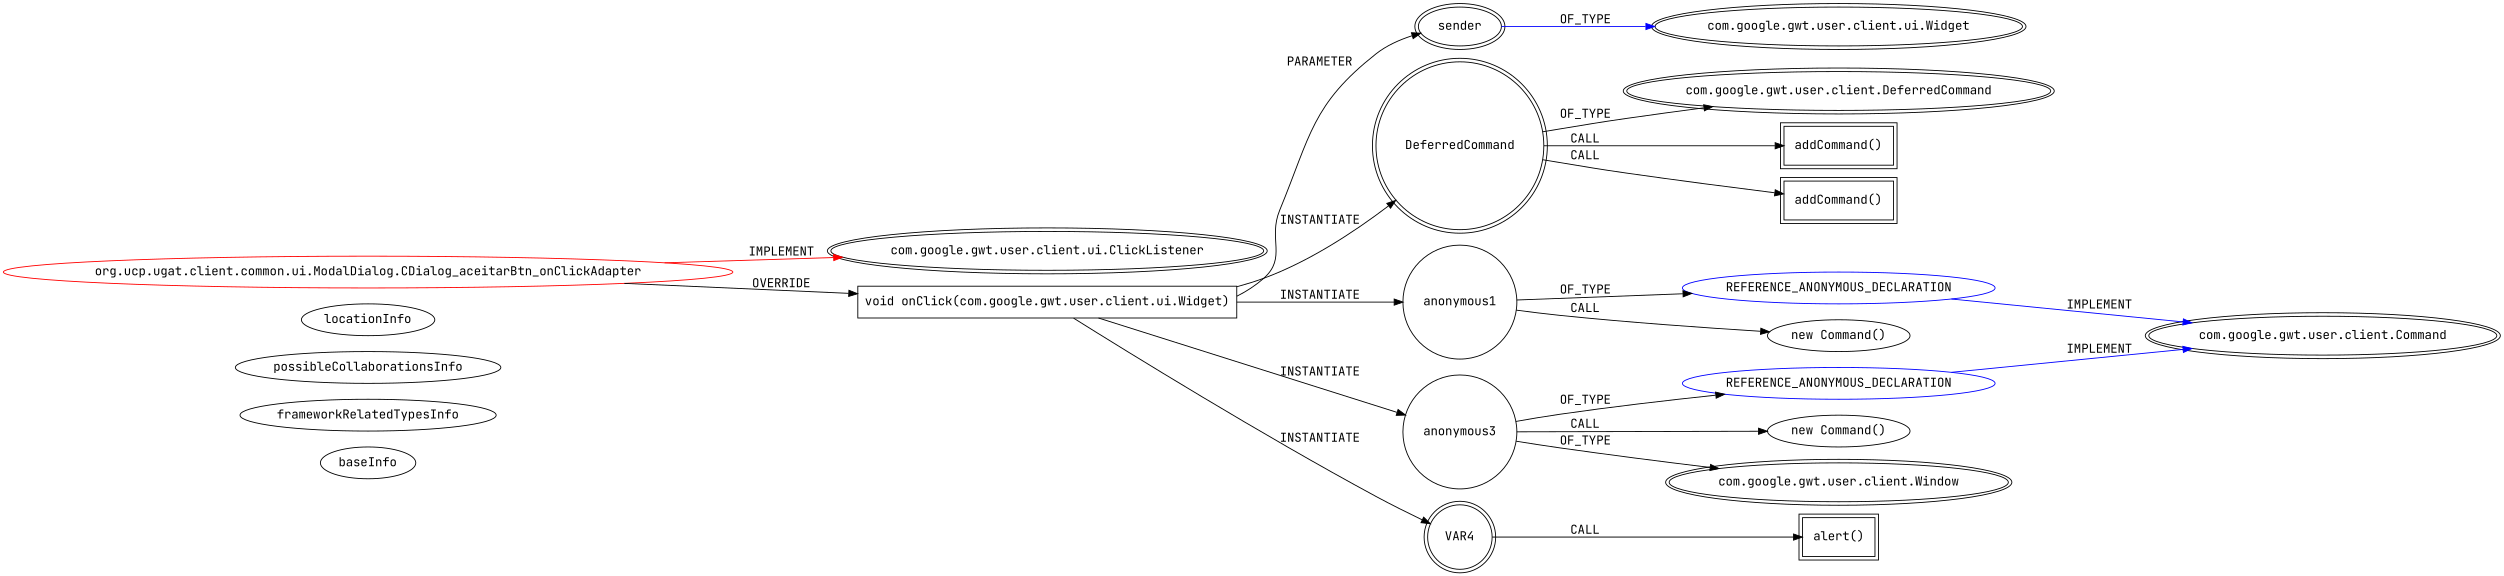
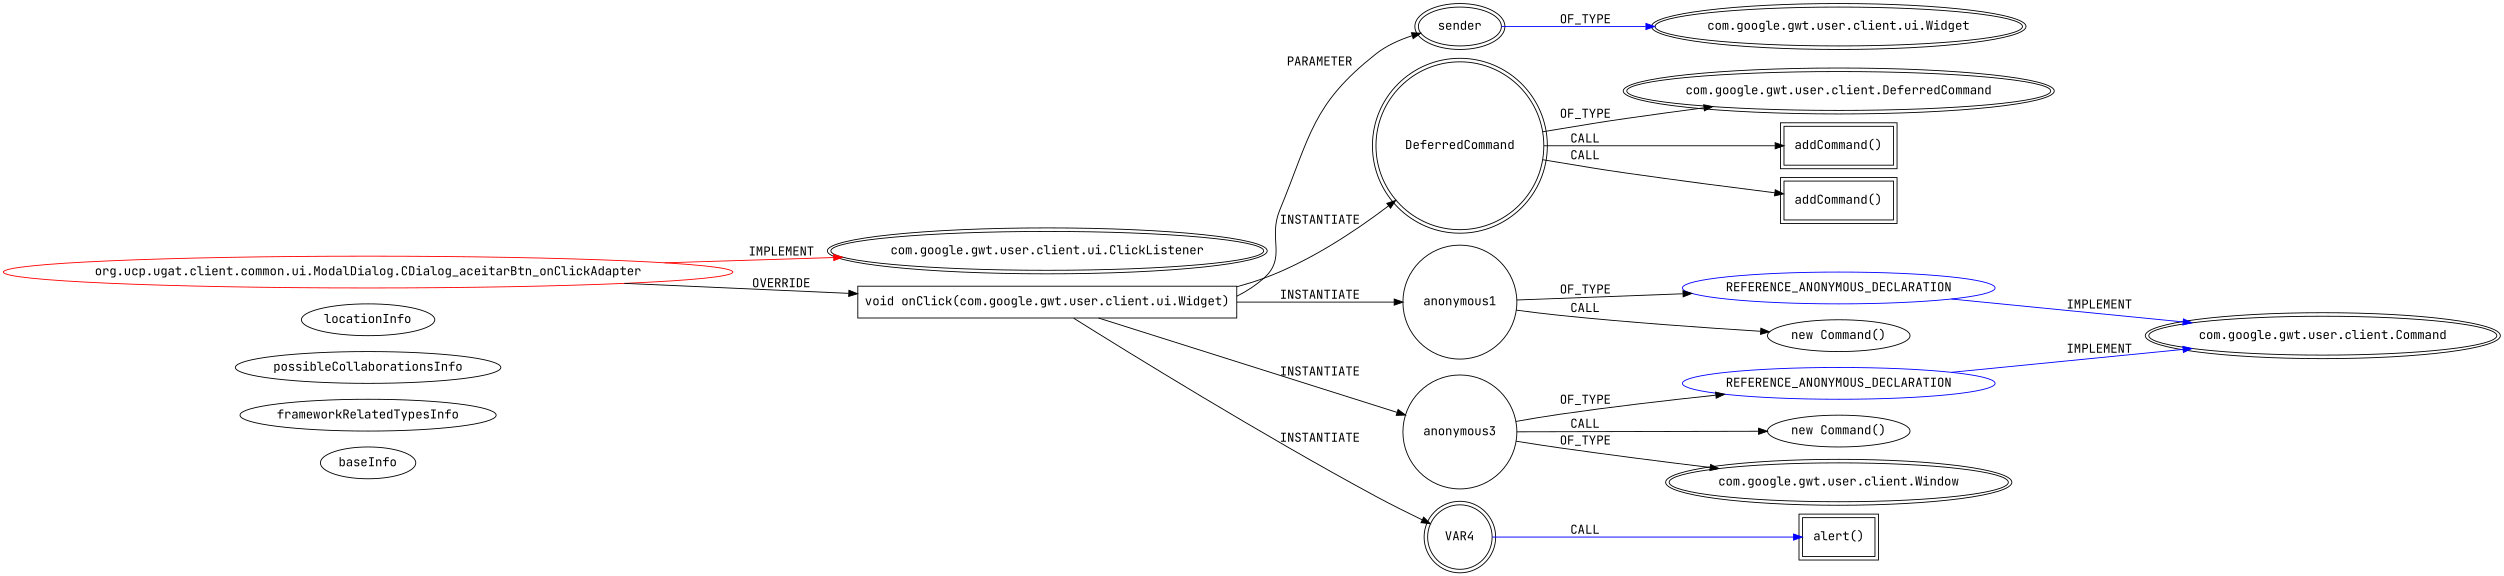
edge "VAR4" -> "alert()": color black -> blue
